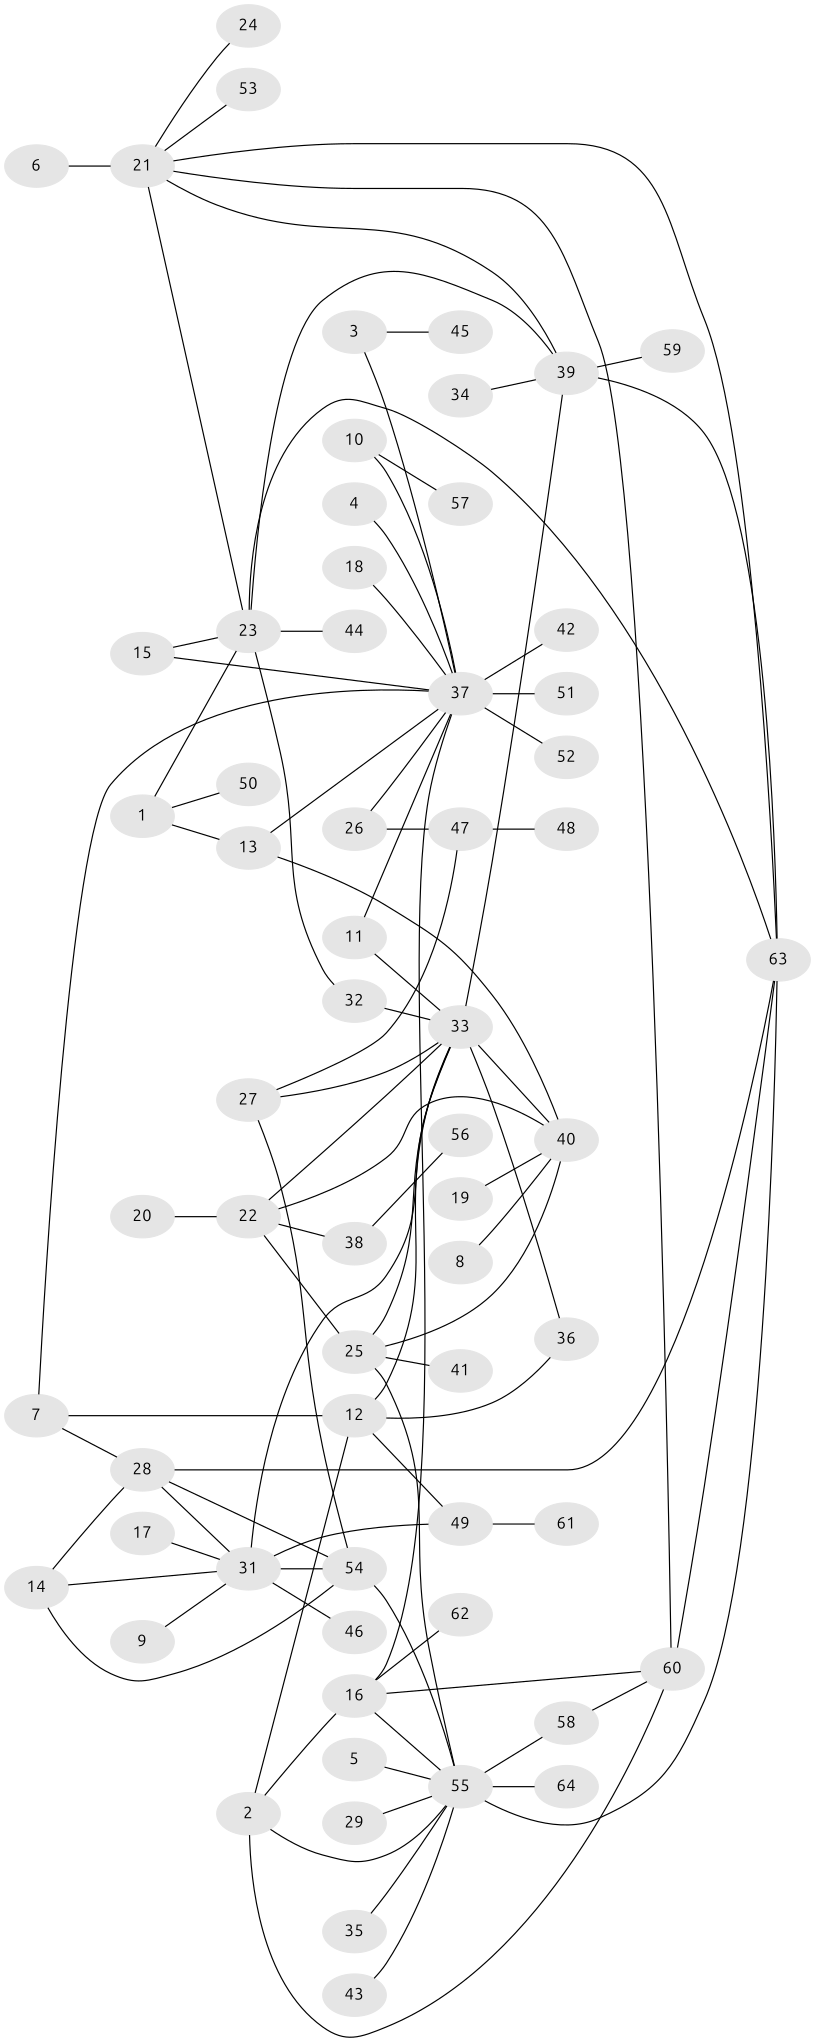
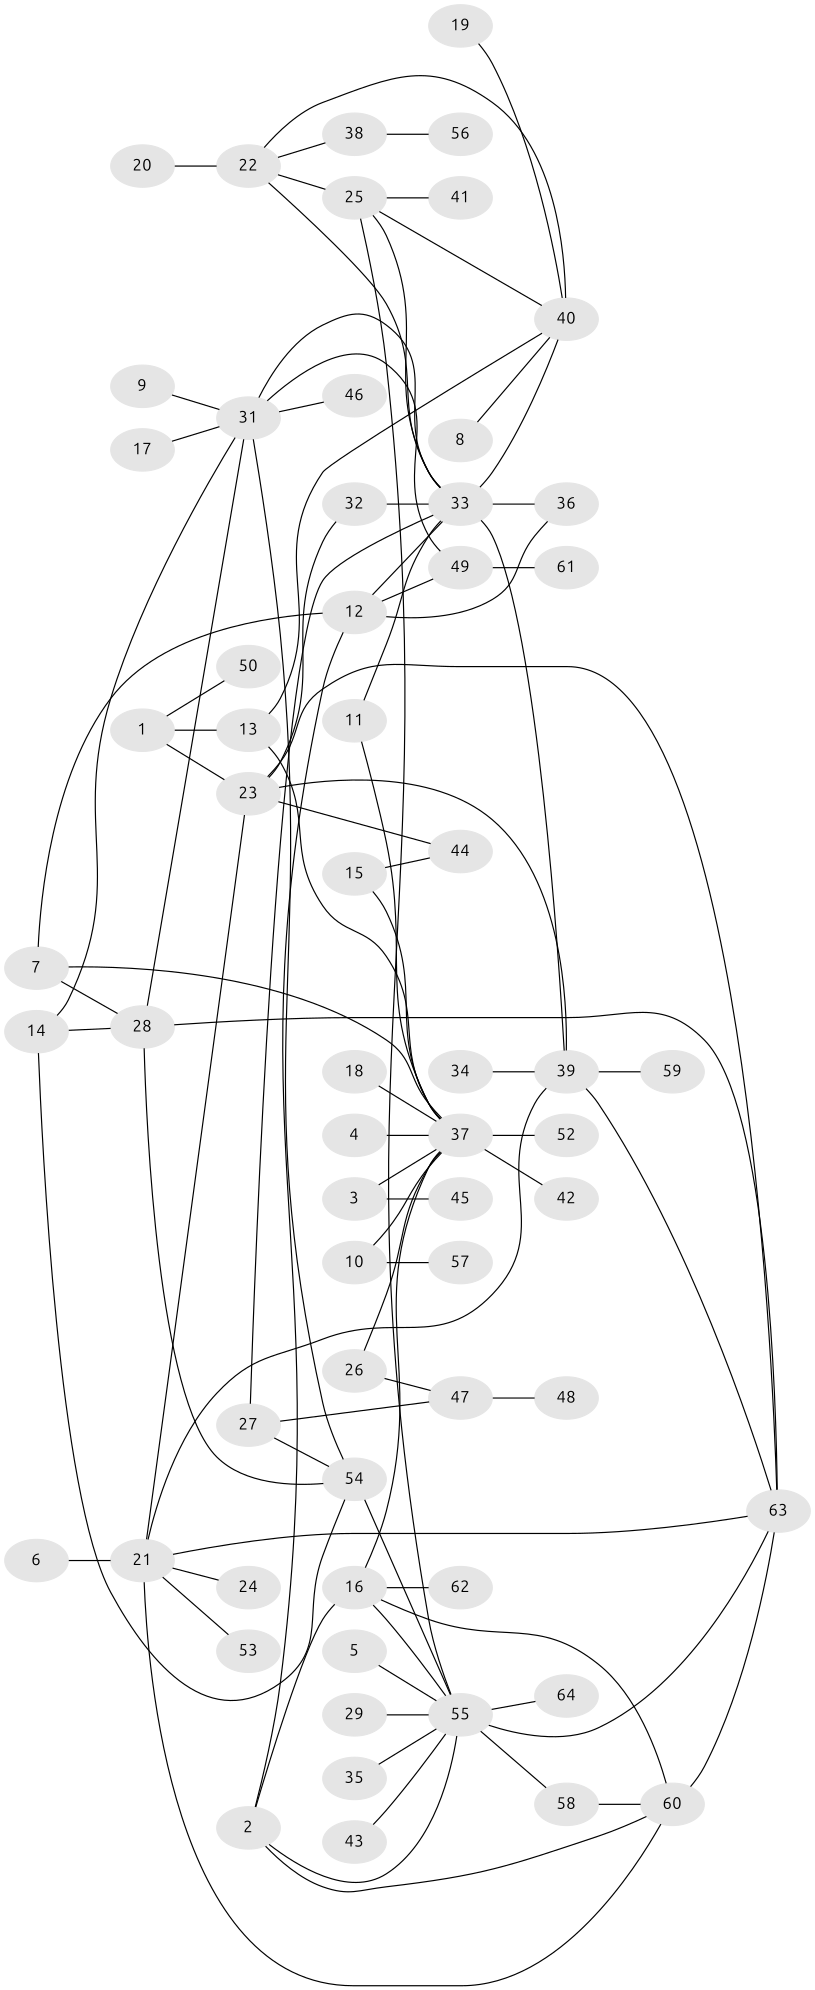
edge "23" -- "15": now "44" -- "15"
node "51": removed
